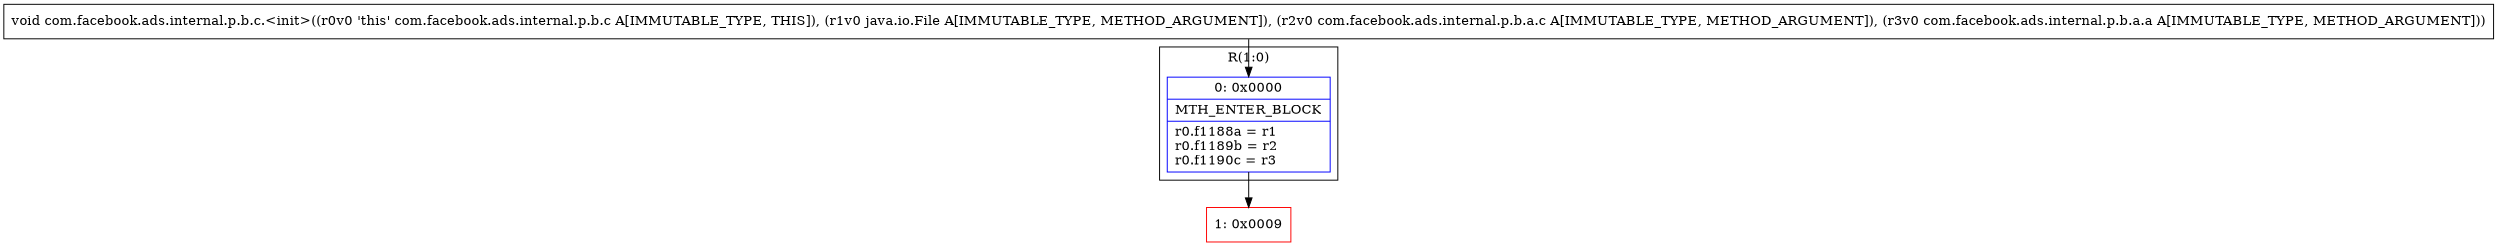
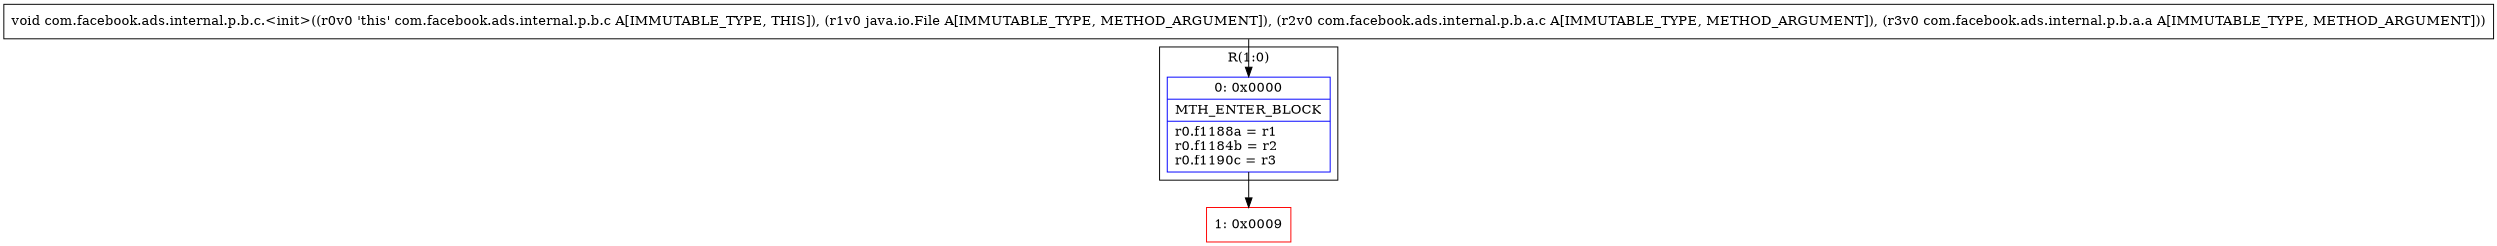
node "0: 0x0000": text "r0.f1189b = r2" -> "r0.f1184b = r2"
